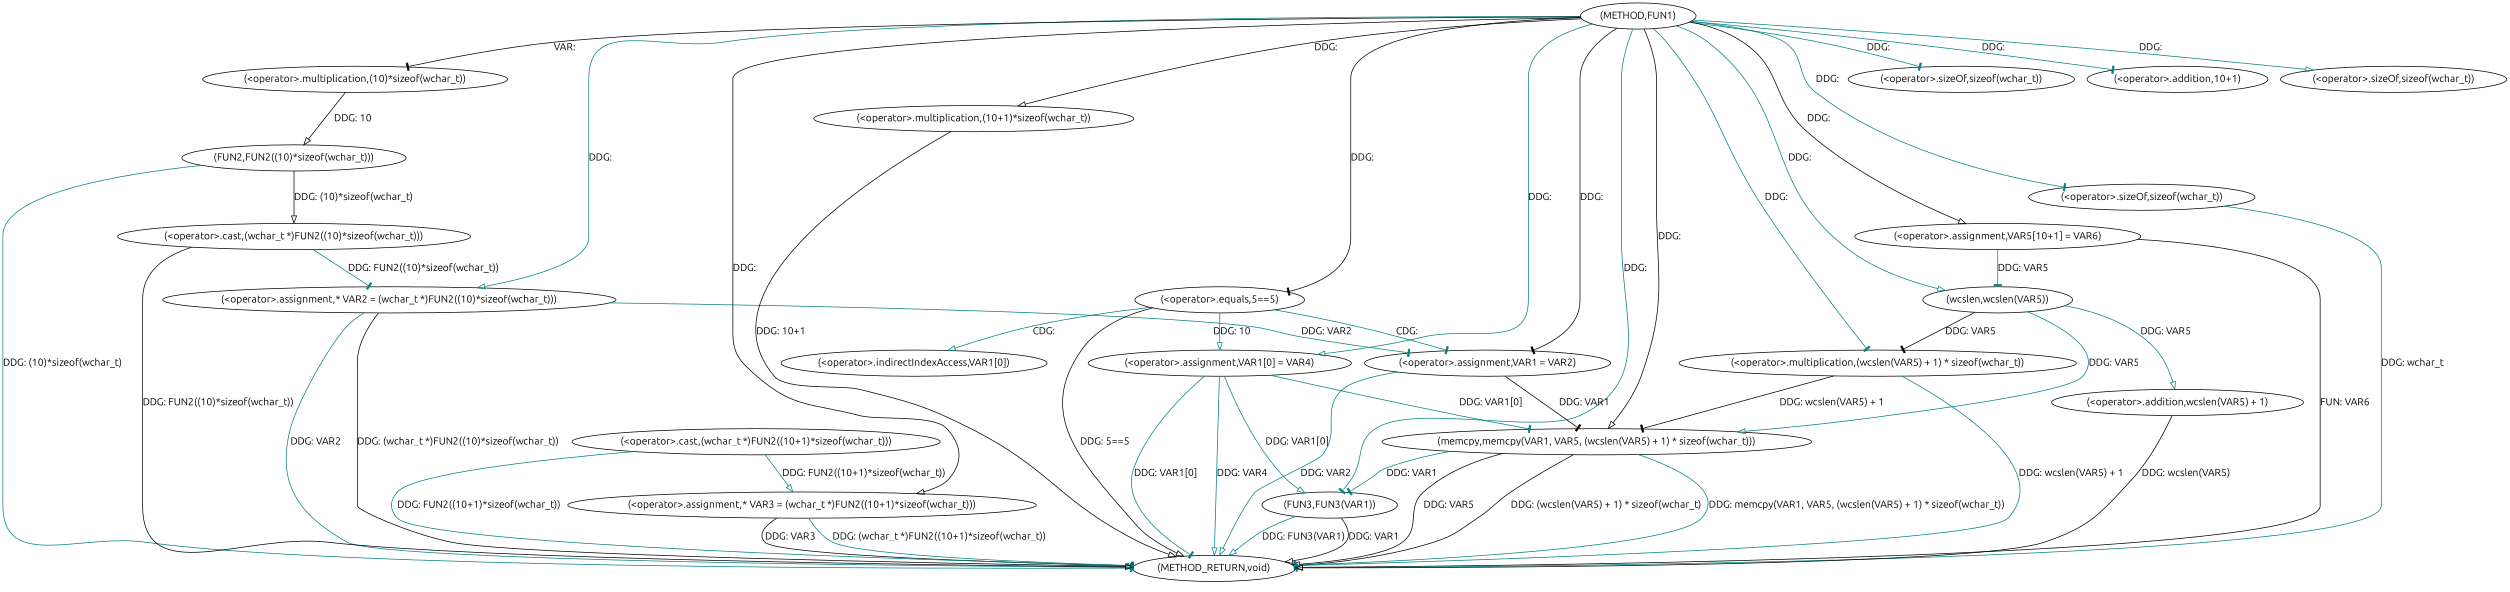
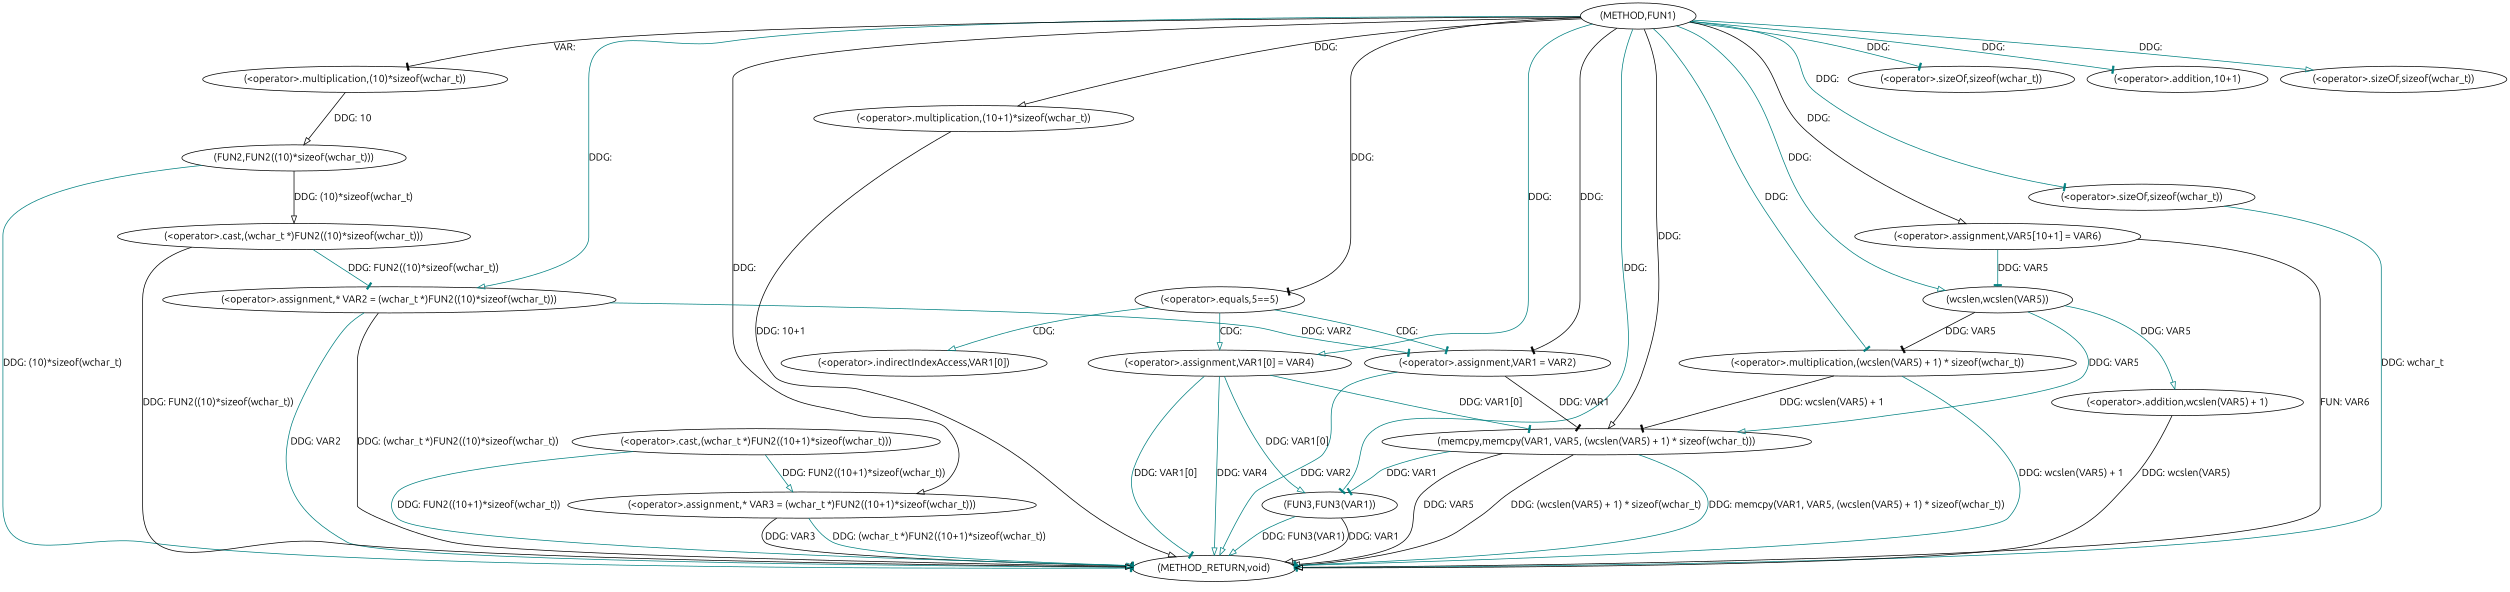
edge "(<operator>.equals,5==5)" -> "(<operator>.assignment,VAR1[0] = VAR4)": label "DDG: 10" -> "CDG: "
edge "(<operator>.equals,5==5)" -> "(METHOD_RETURN,void)": removed, label "DDG: 5==5"
